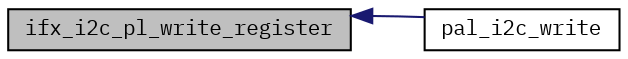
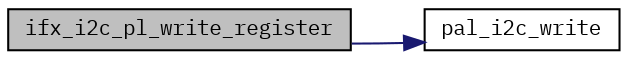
edge "pal_i2c_write" -> "ifx_i2c_pl_write_register": reversed
